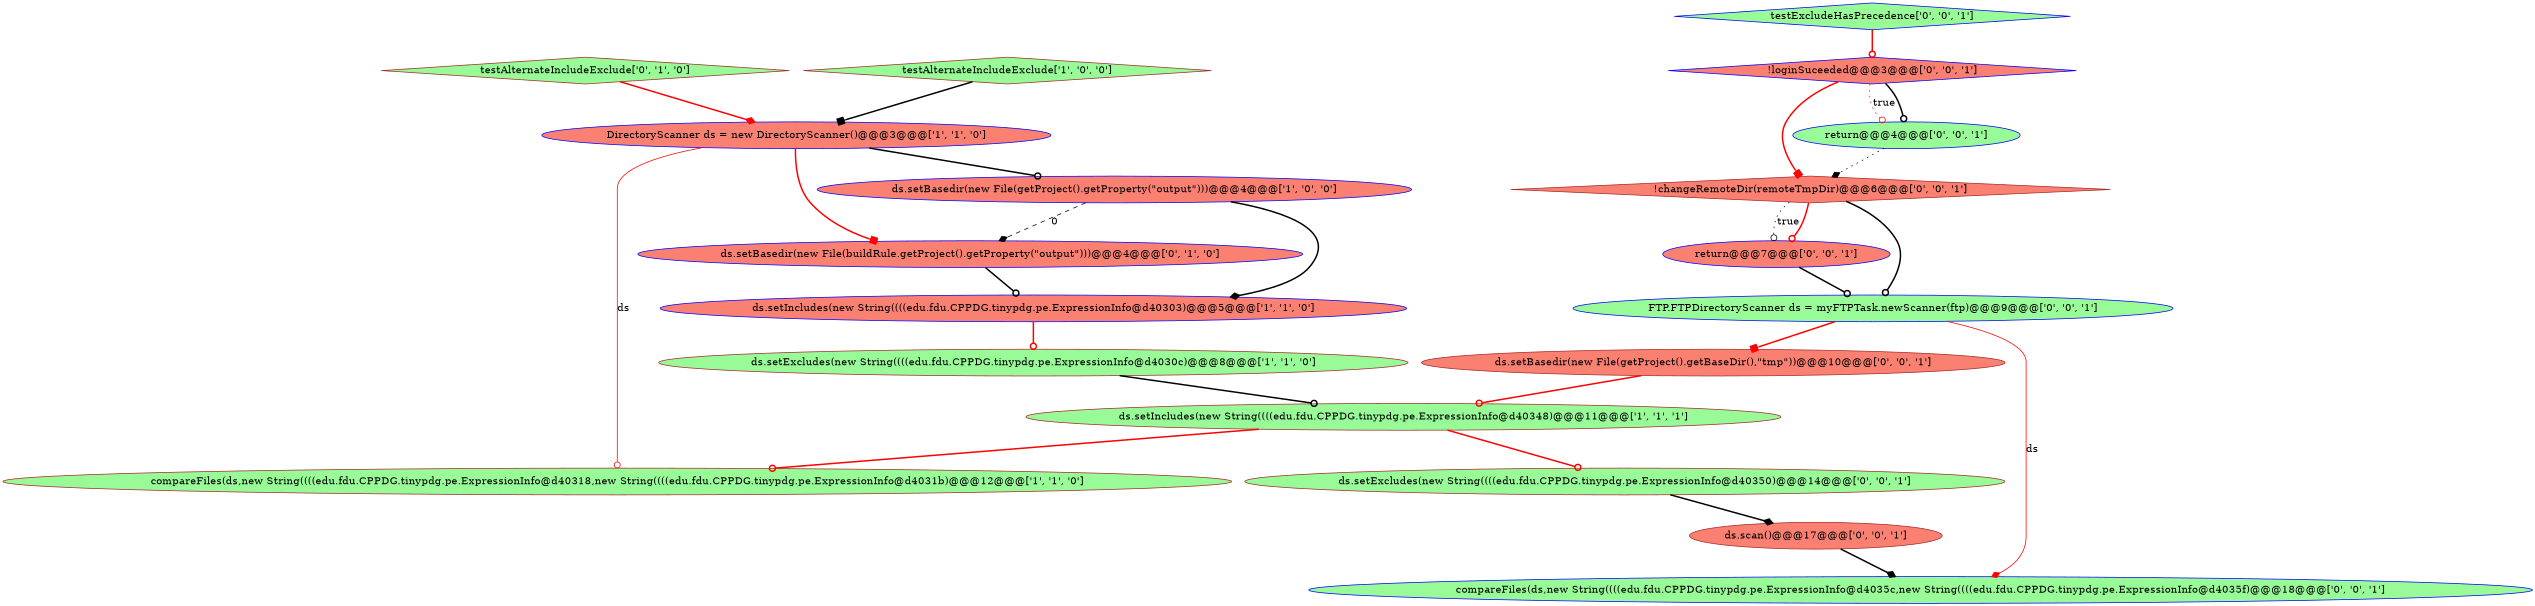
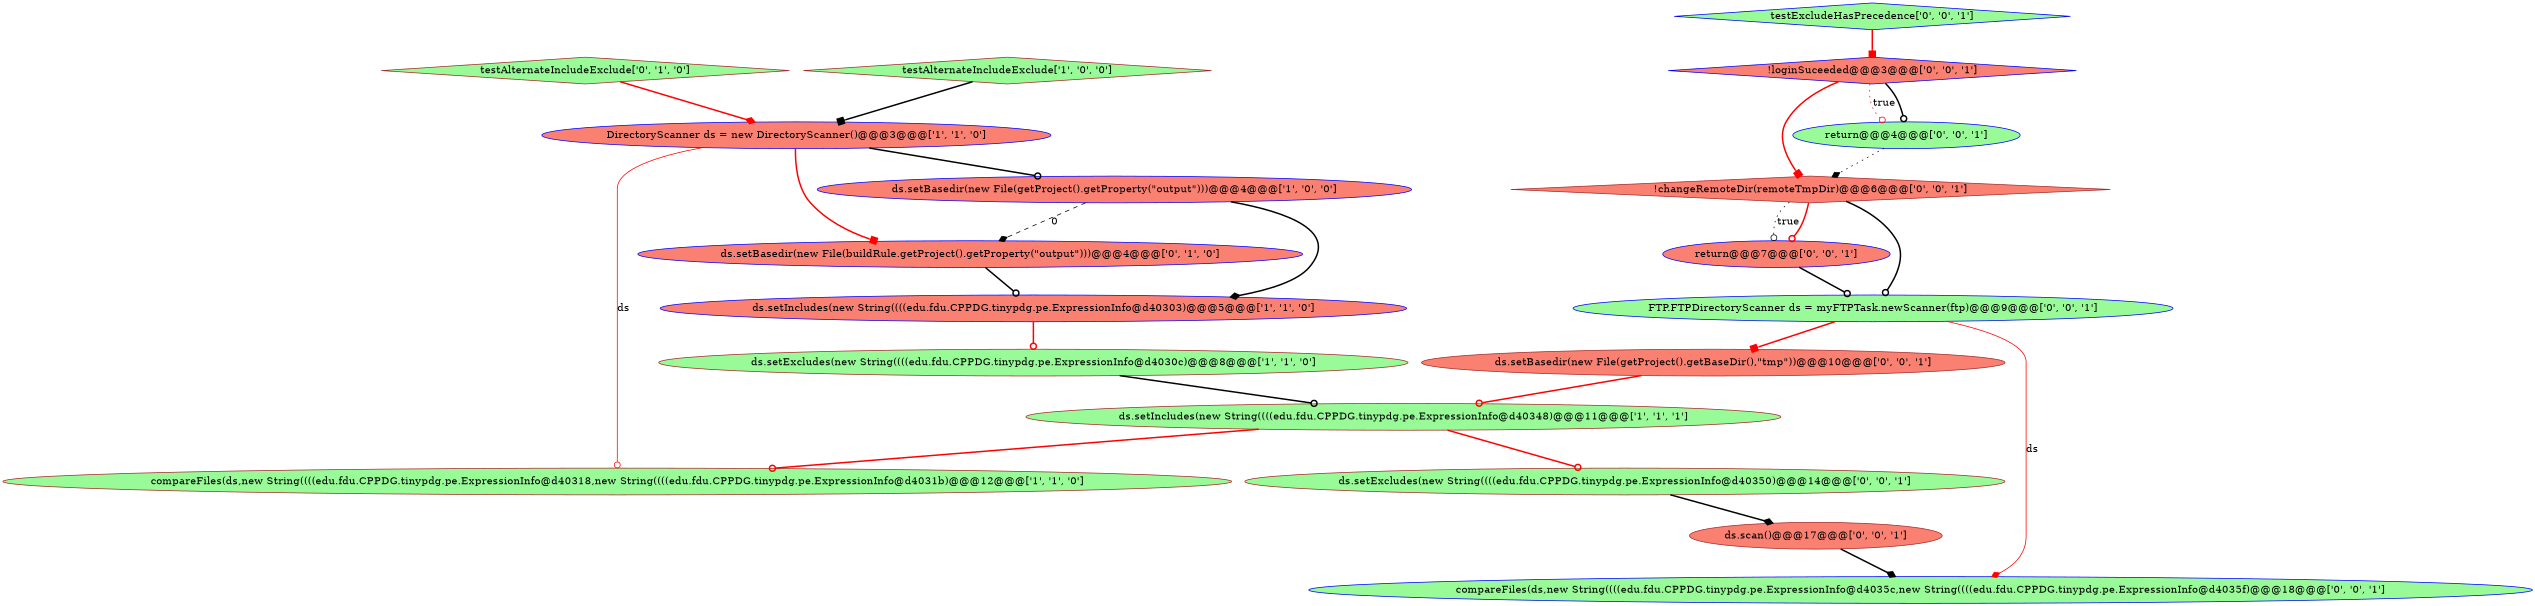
edge "testExcludeHasPrecedence['0', '0', '1']" -> "!loginSuceeded@@@3@@@['0', '0', '1']": arrowhead odot -> box
